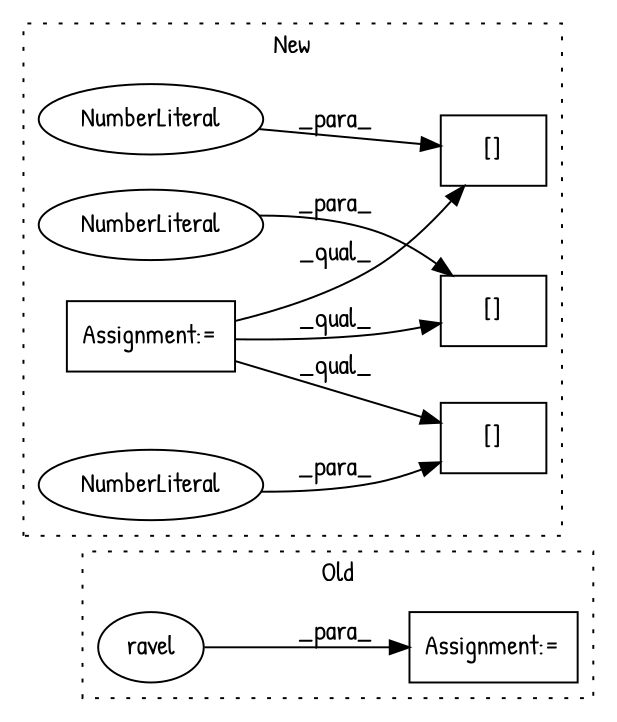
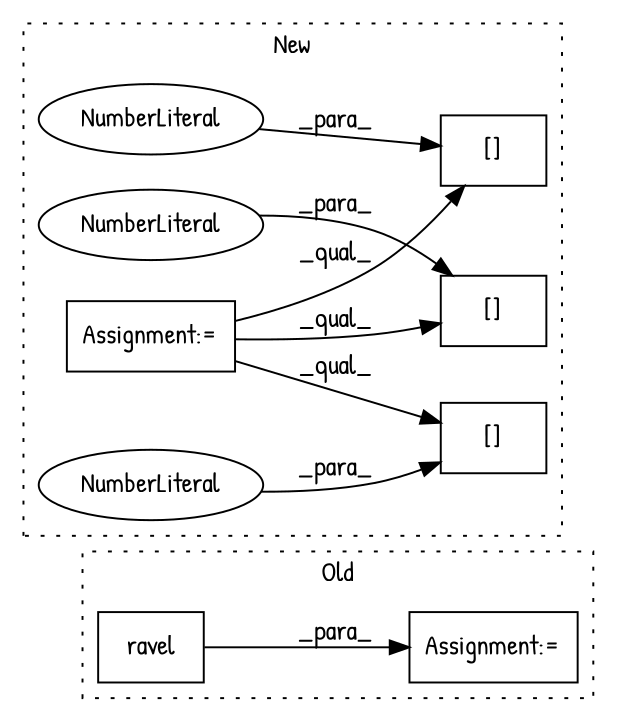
node "ravel": shape ellipse -> box
